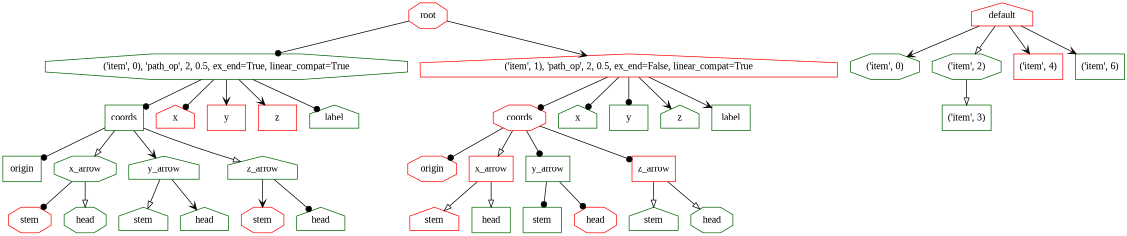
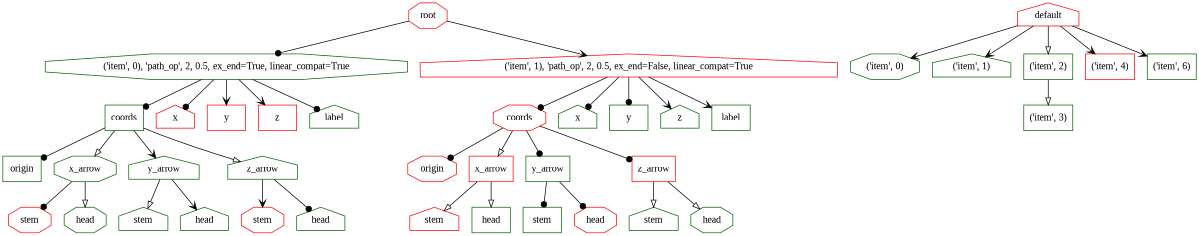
node "('item', 2)": shape octagon -> box
node "('item', 1)": added
